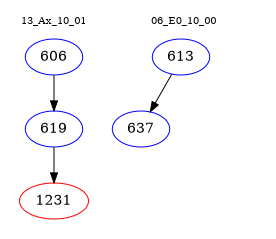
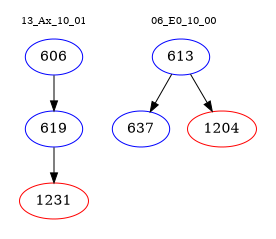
node "1204": added
